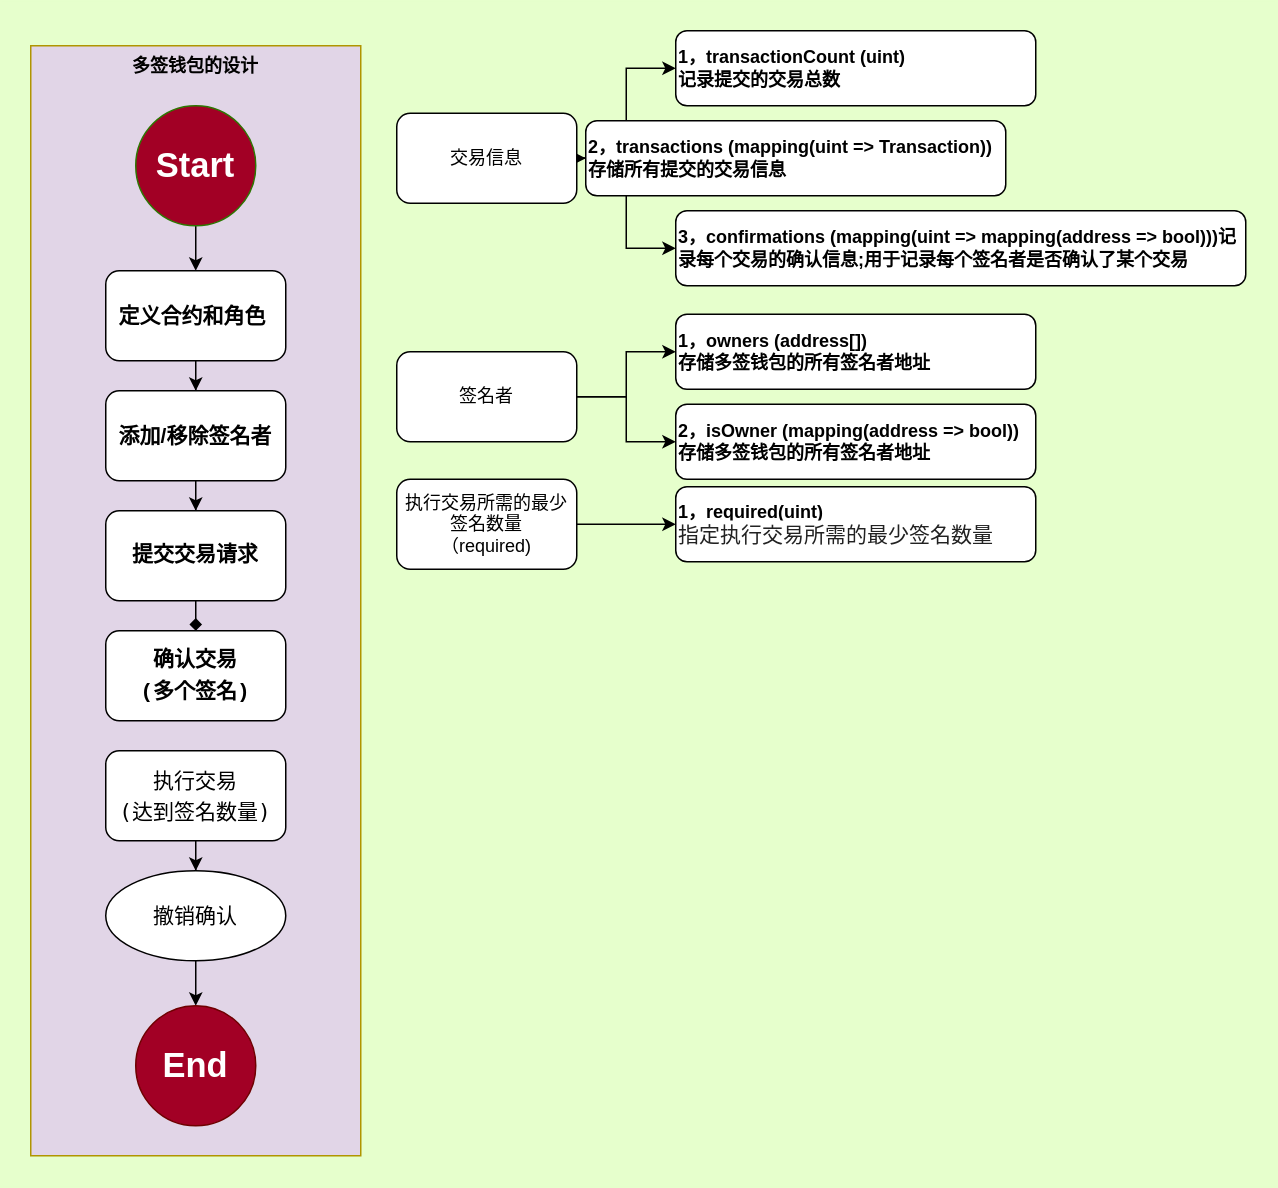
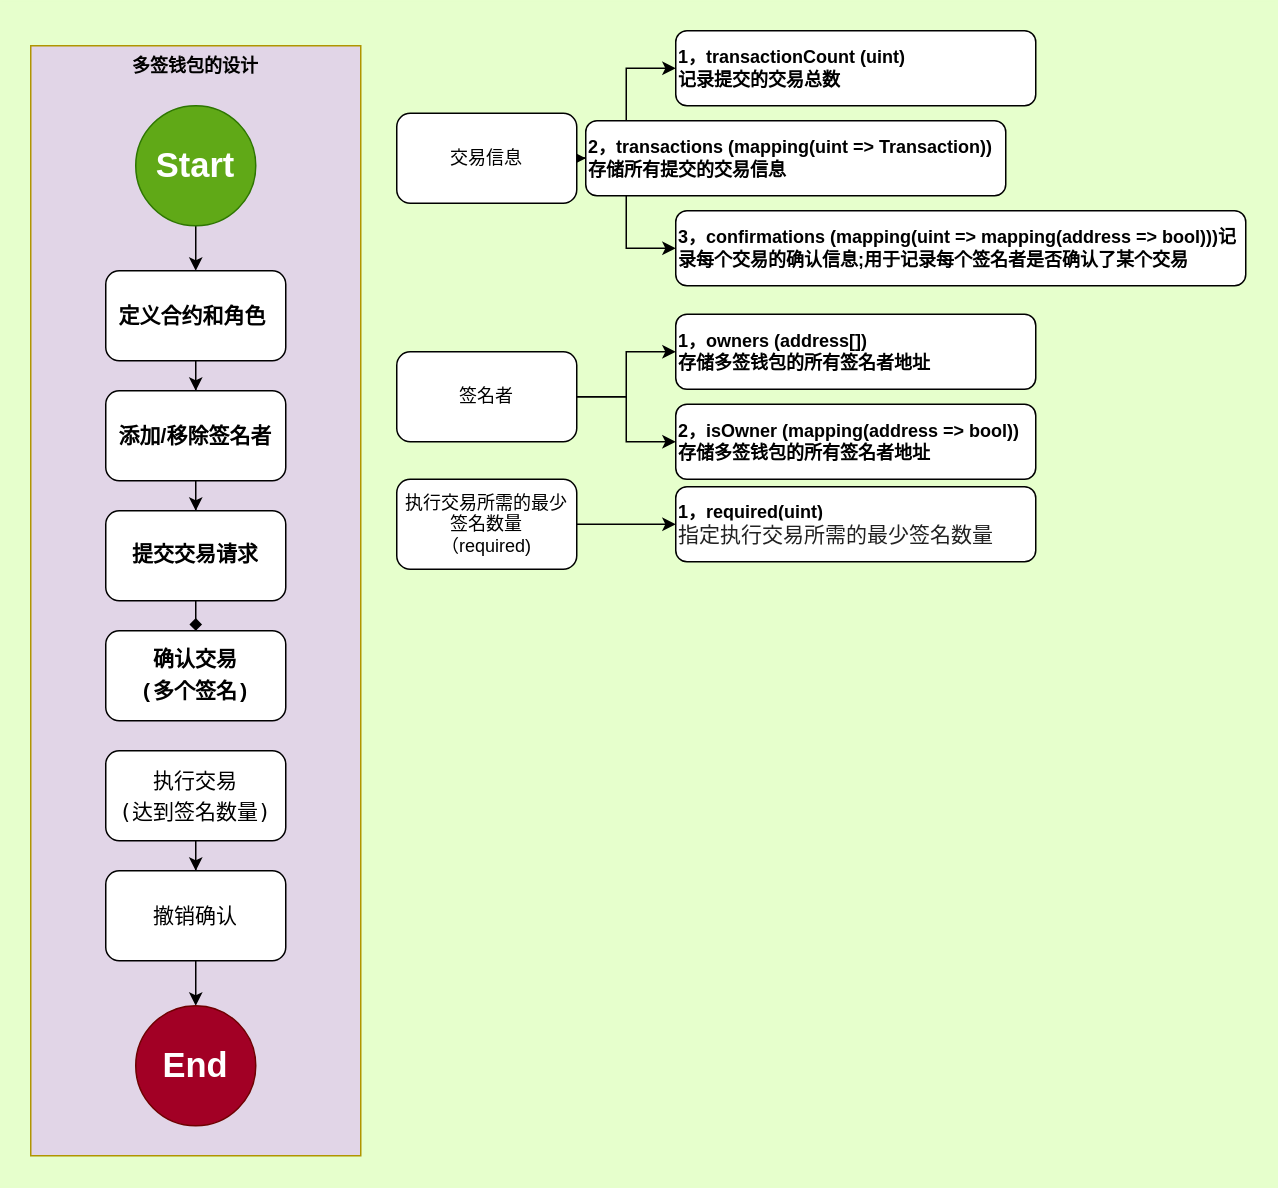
node "Start": fillcolor #a20025 -> #60a917
node "撤销确认": shape ellipse -> rounded rectangle
